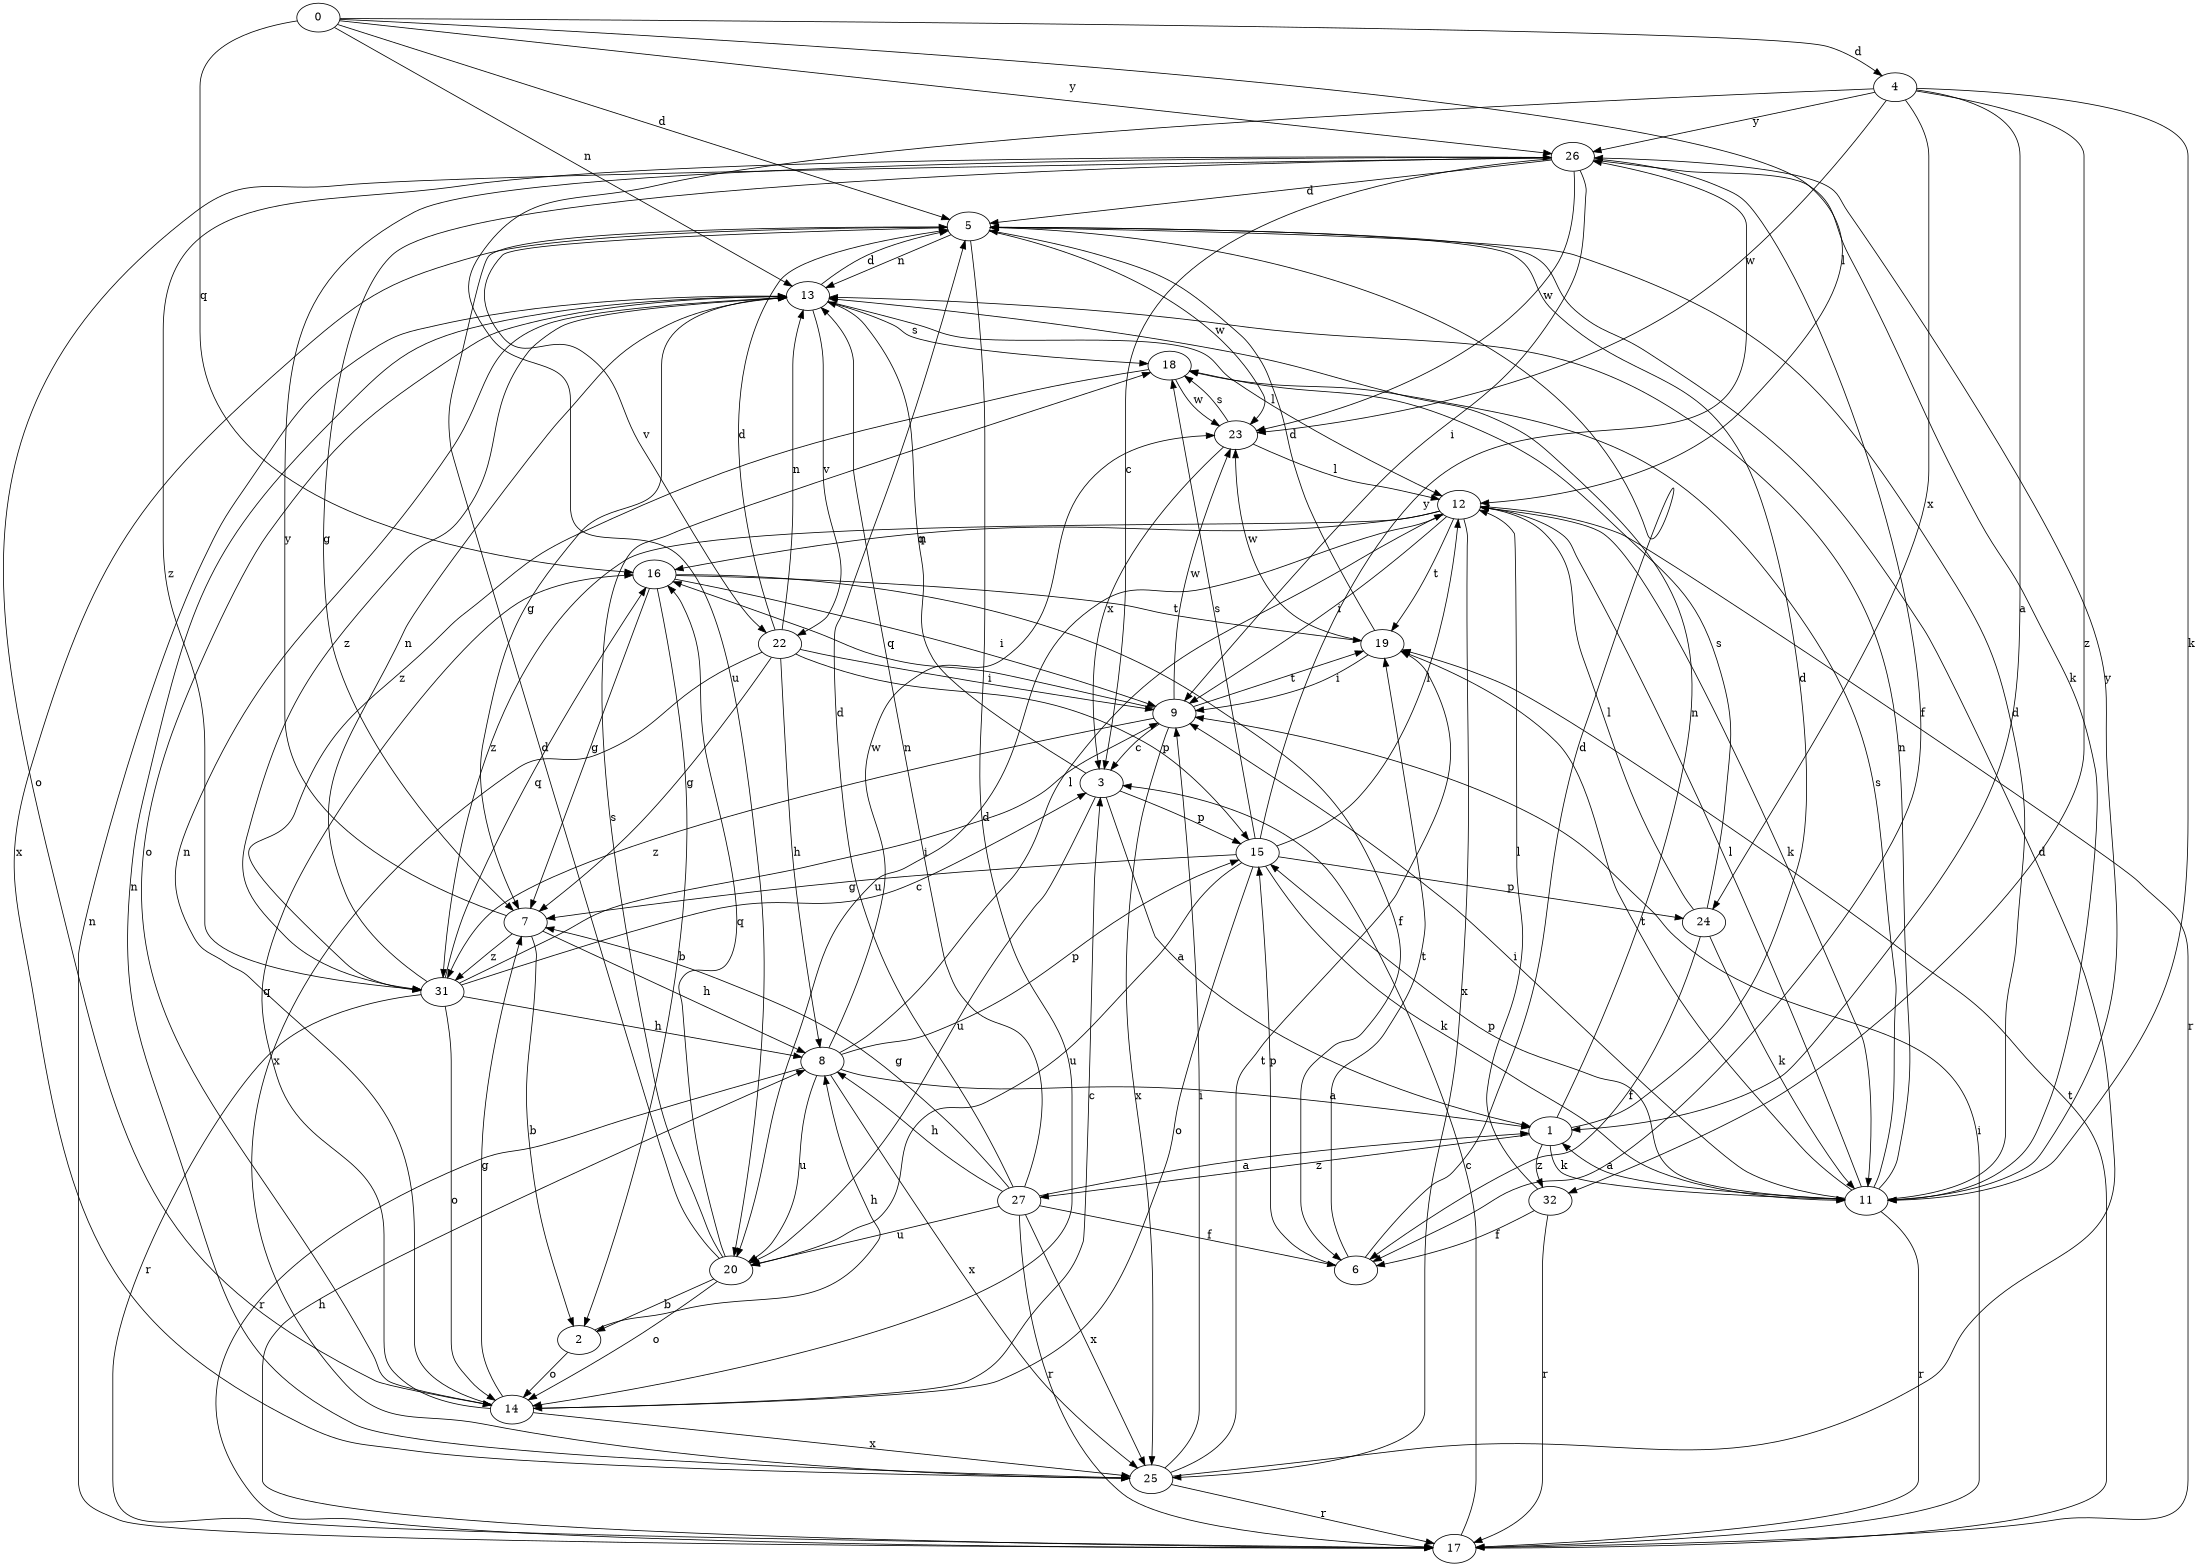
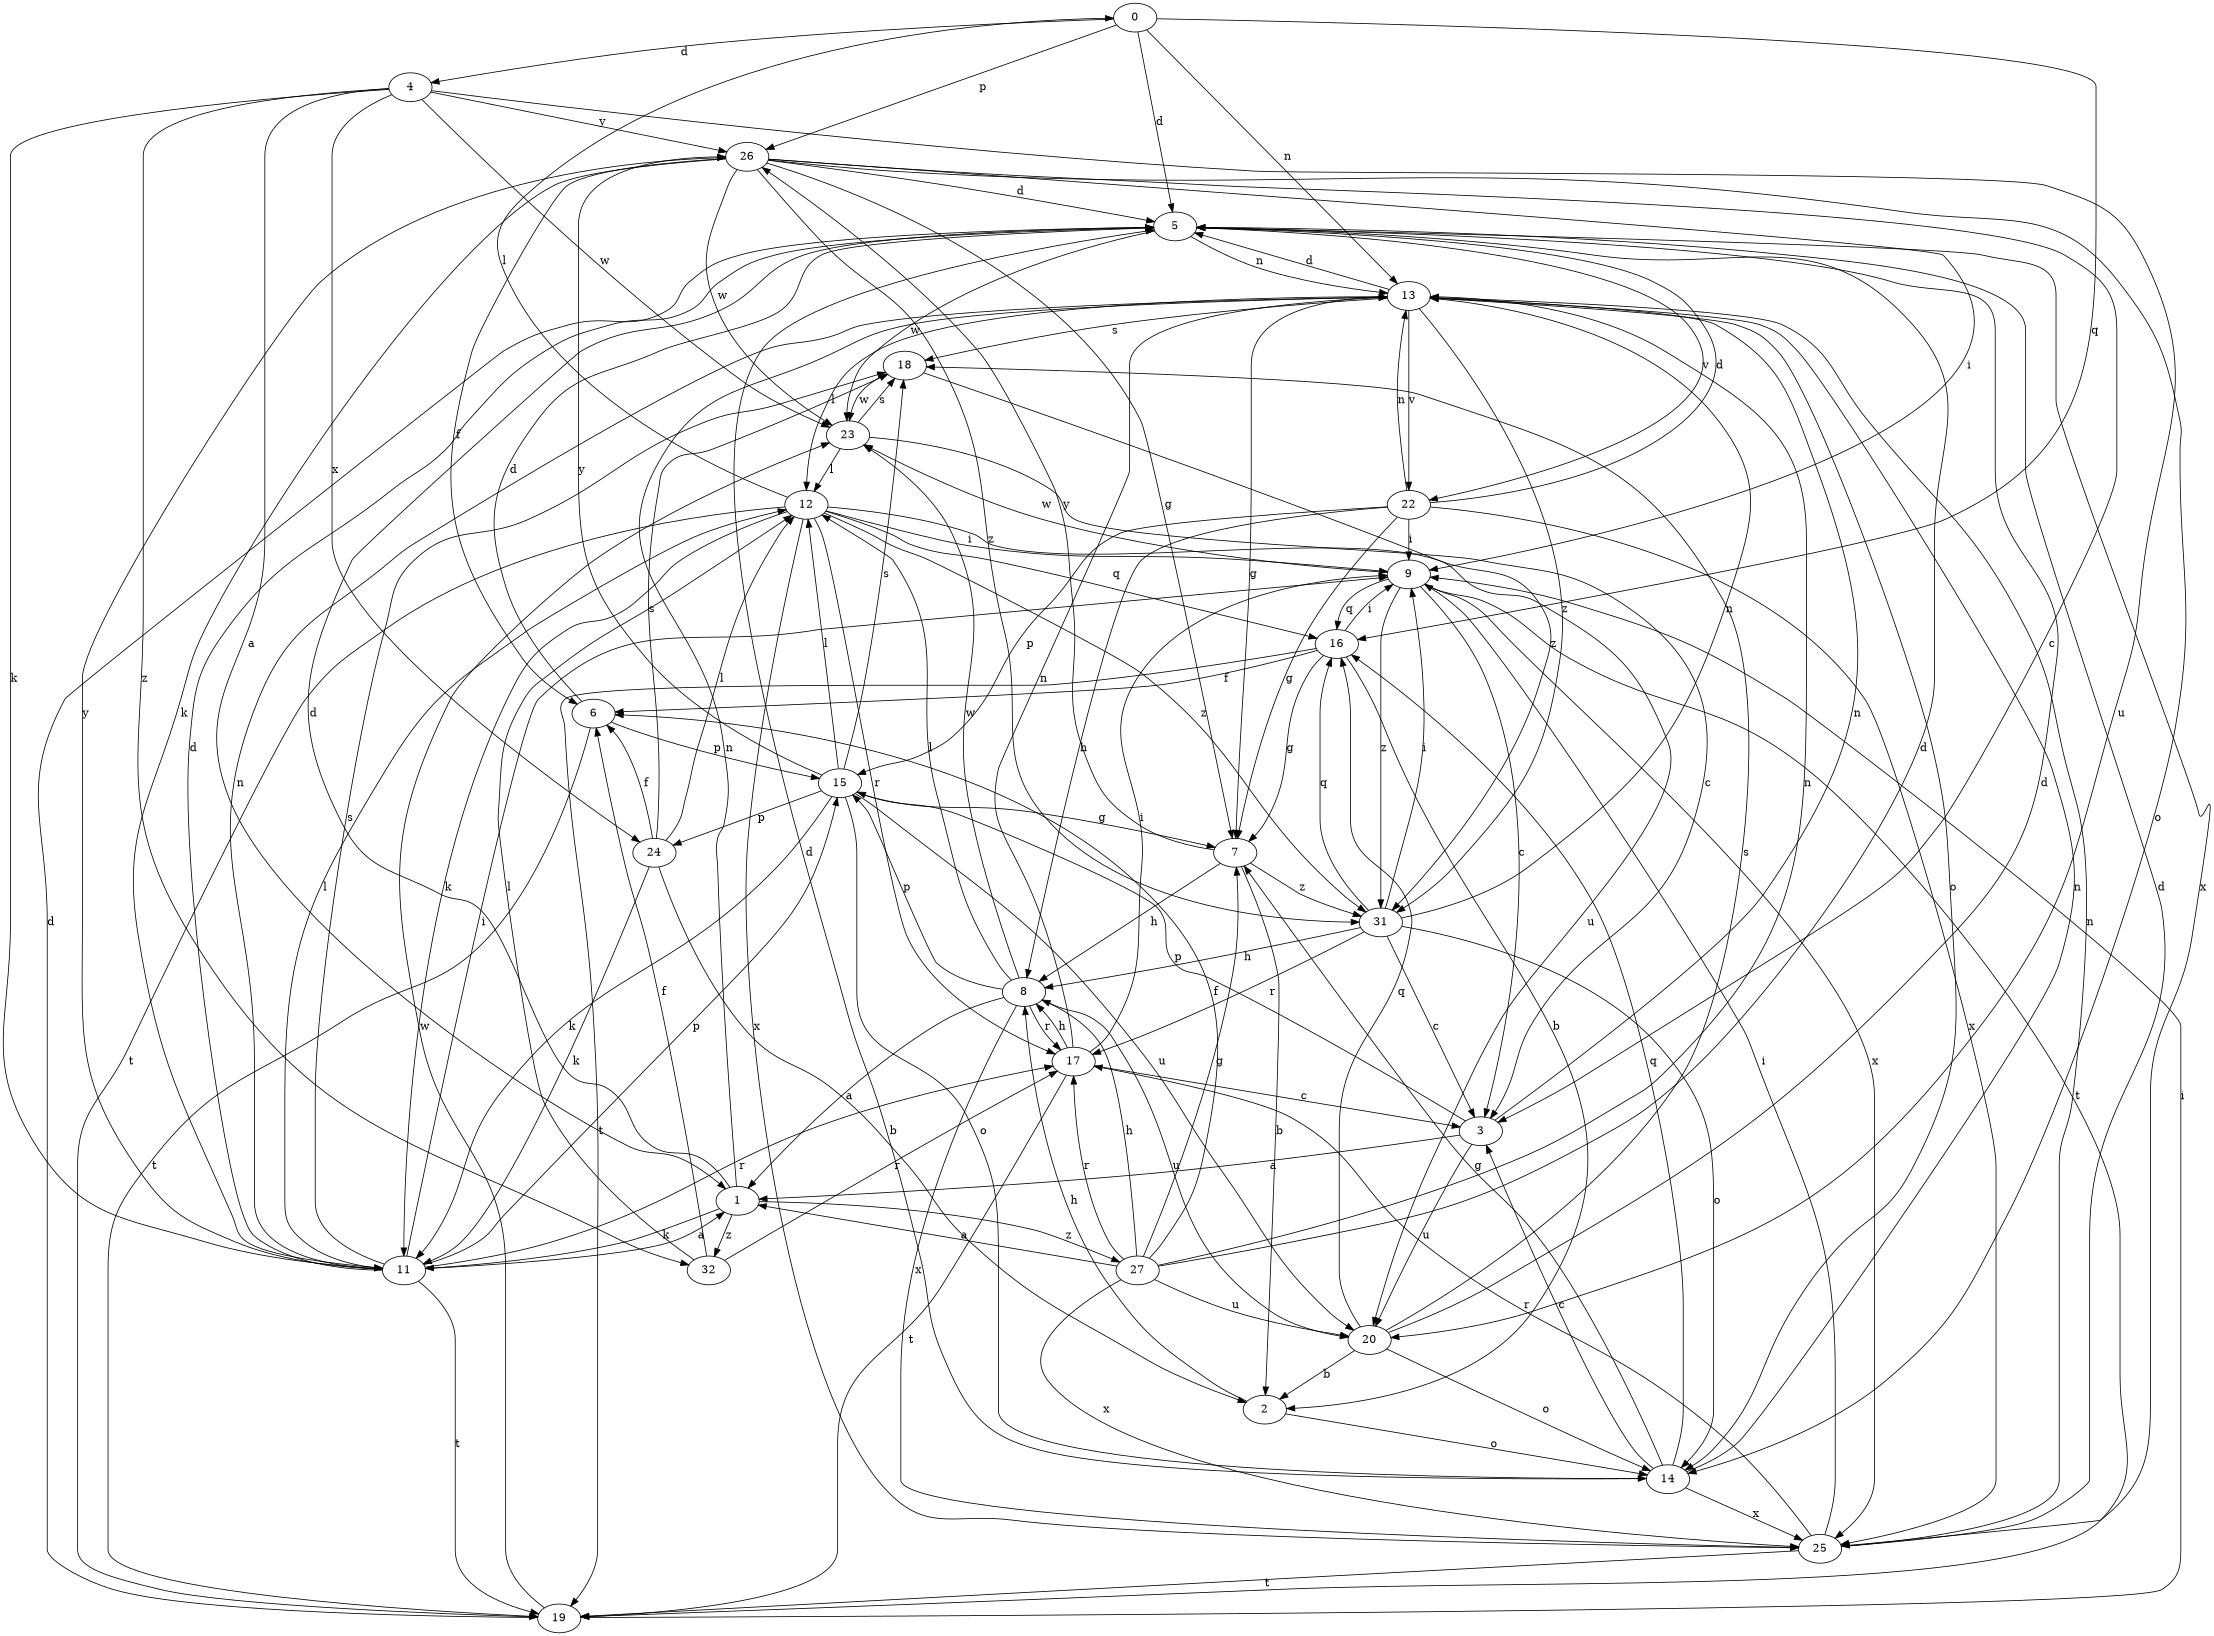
edge "0" -> "26": label "y" -> "p"
edge "0" -> "12": reversed
edge "23" -> "3": label "x" -> "c"
edge "5" -> "14": reversed
edge "24" -> "2": added, label "b"
